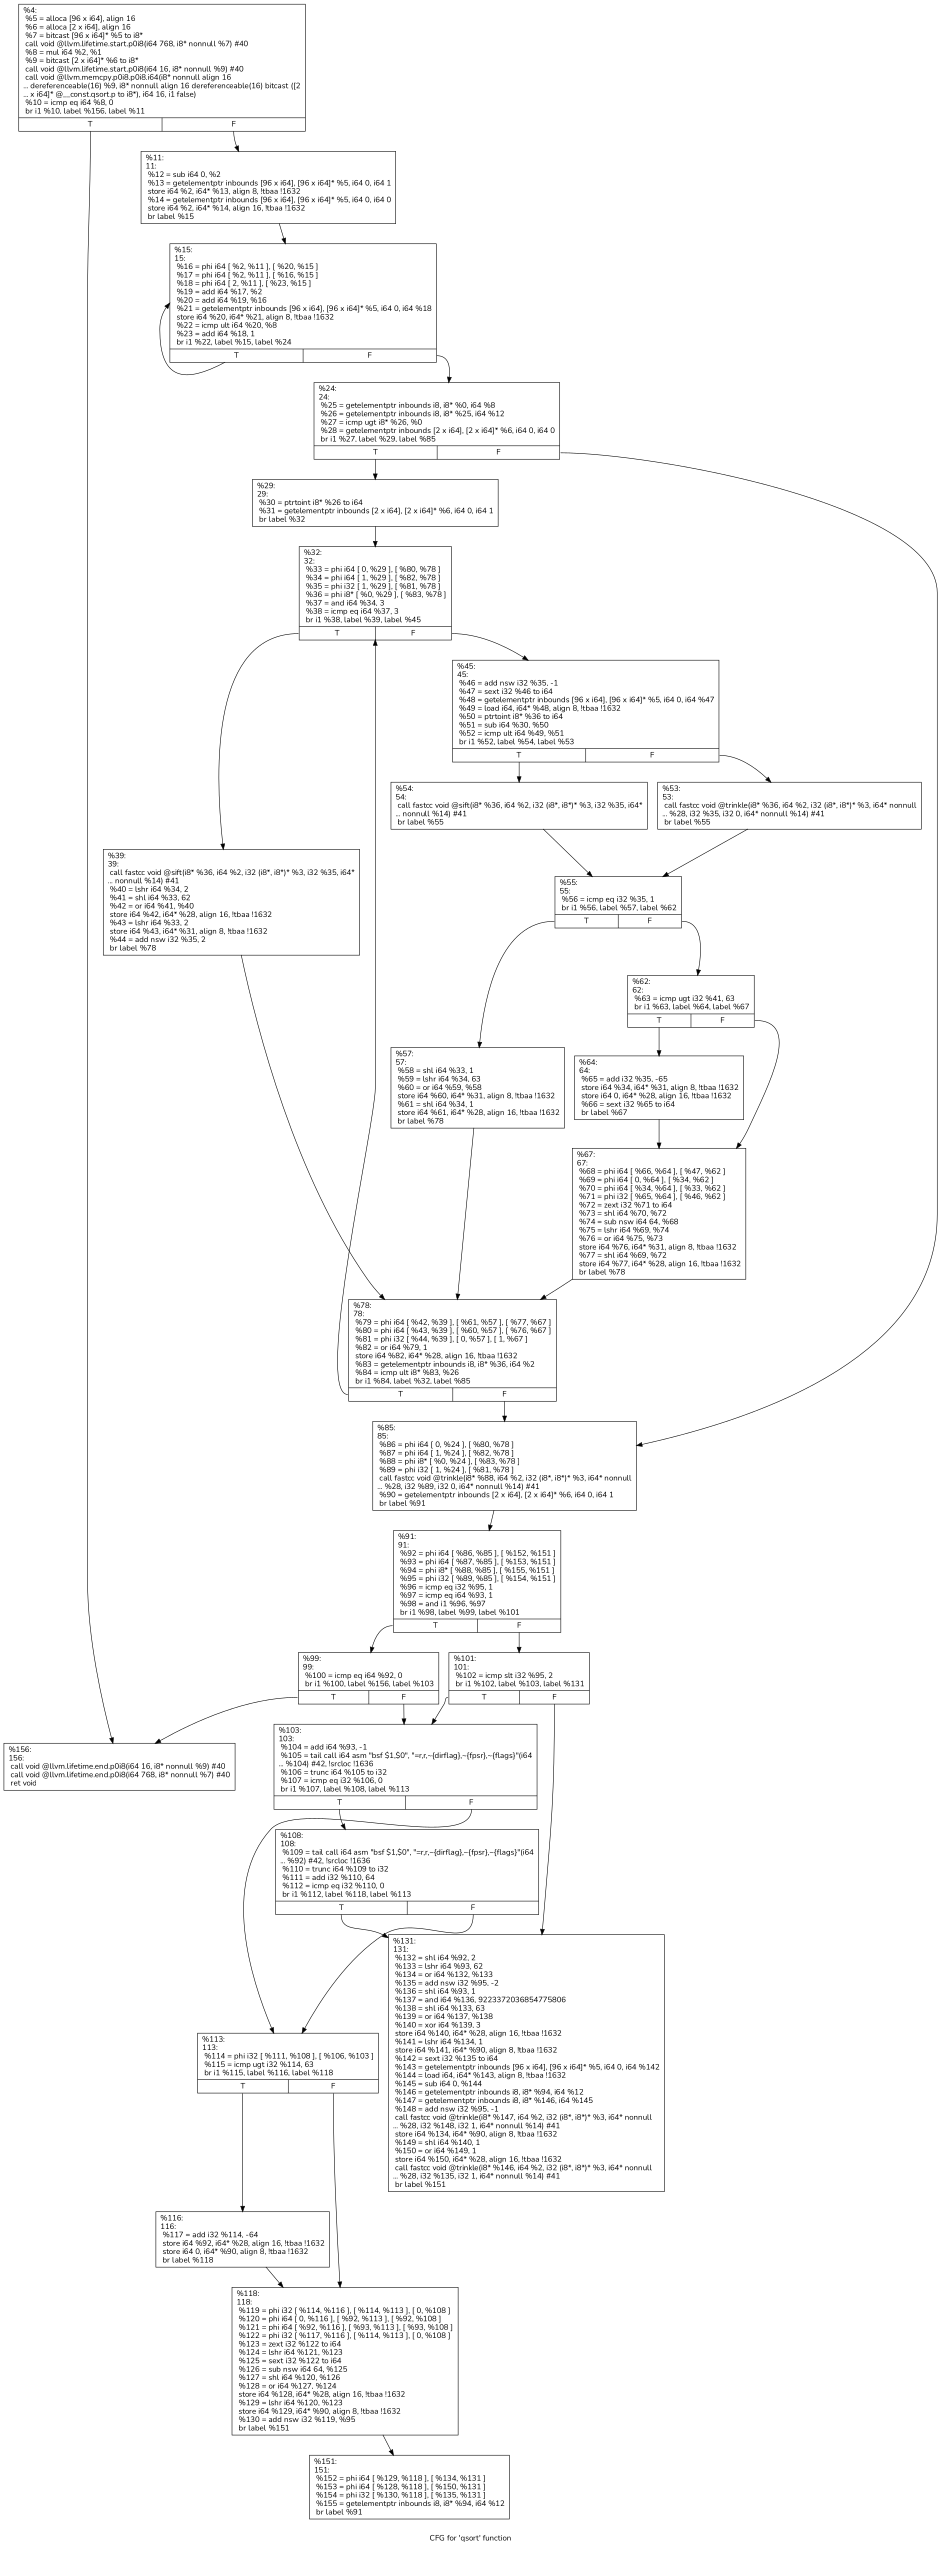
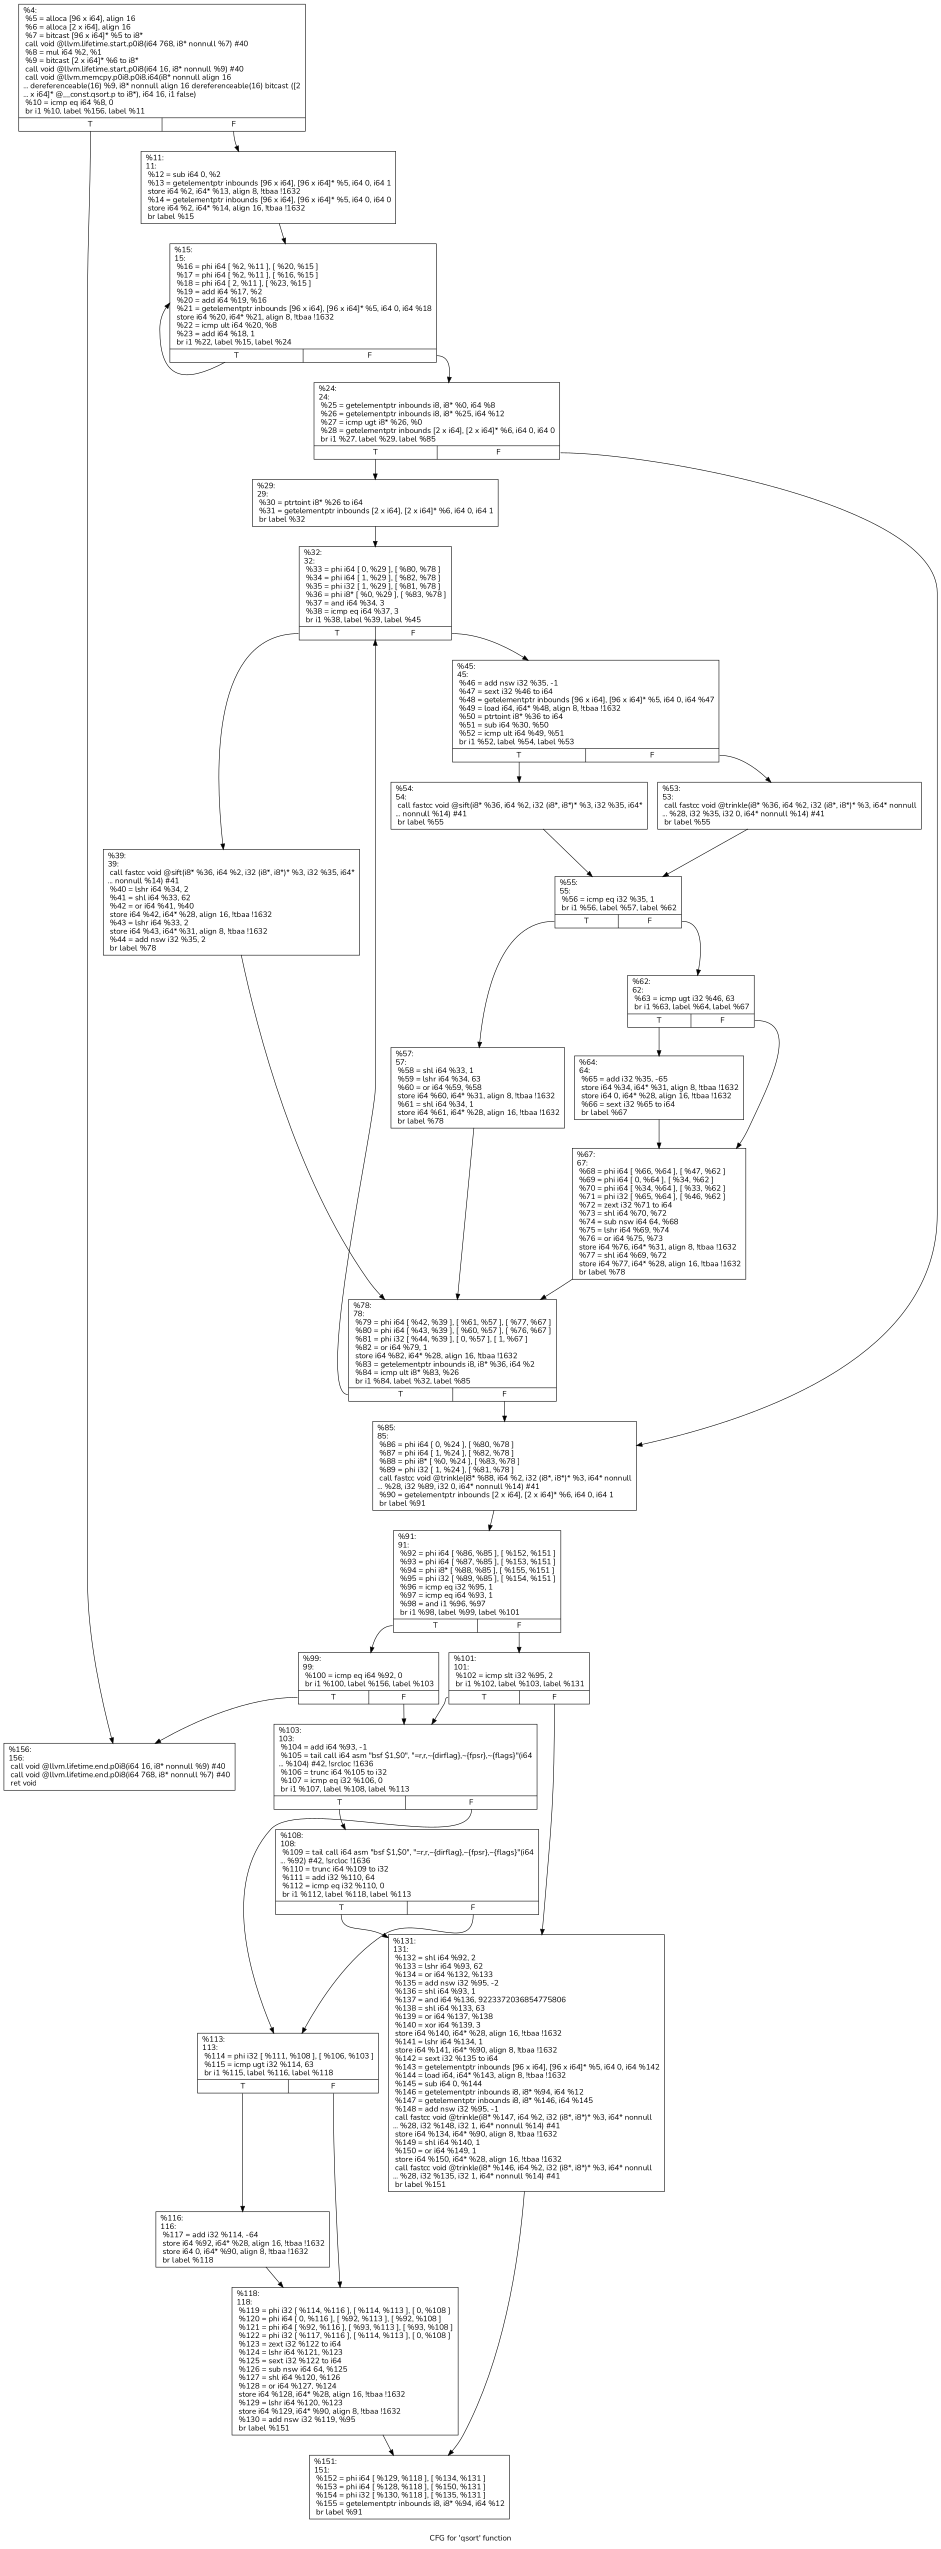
node "%62:": text "%63 = icmp ugt i32 %41, 63" -> "%63 = icmp ugt i32 %46, 63"
edge "%131:" -> "%151:": added
